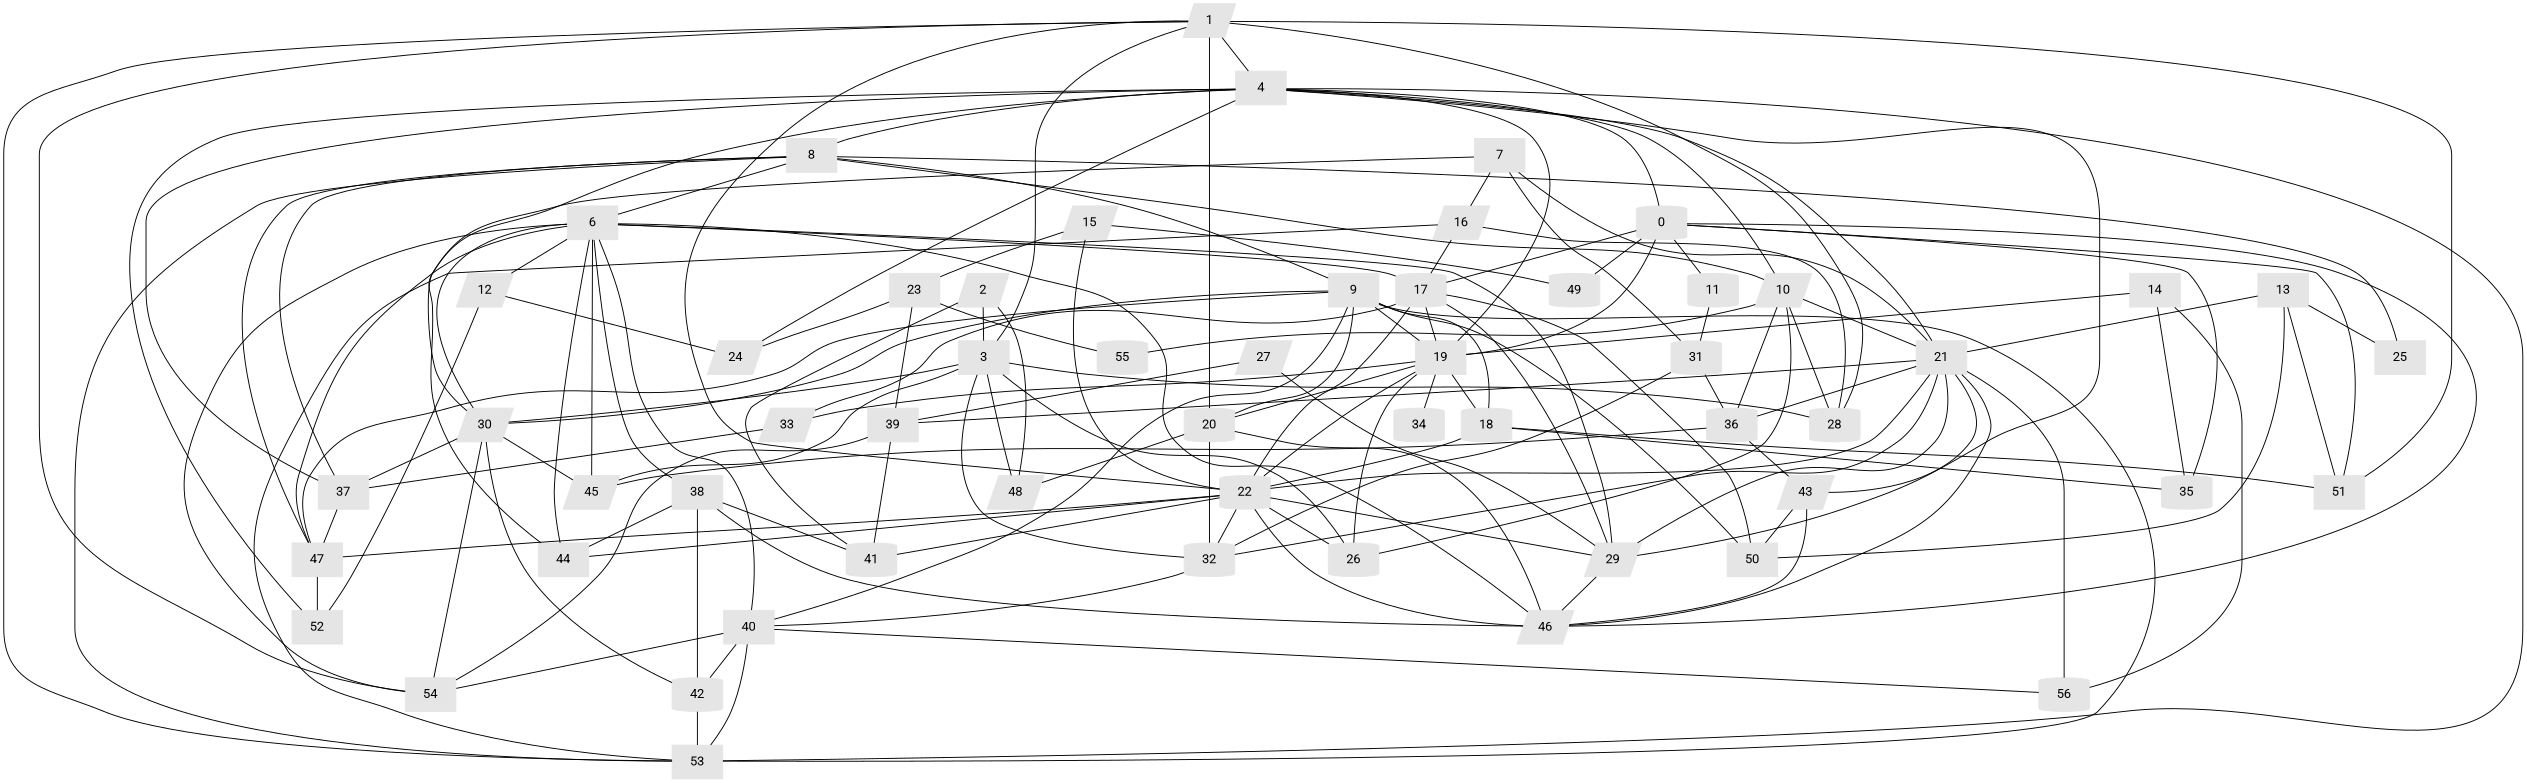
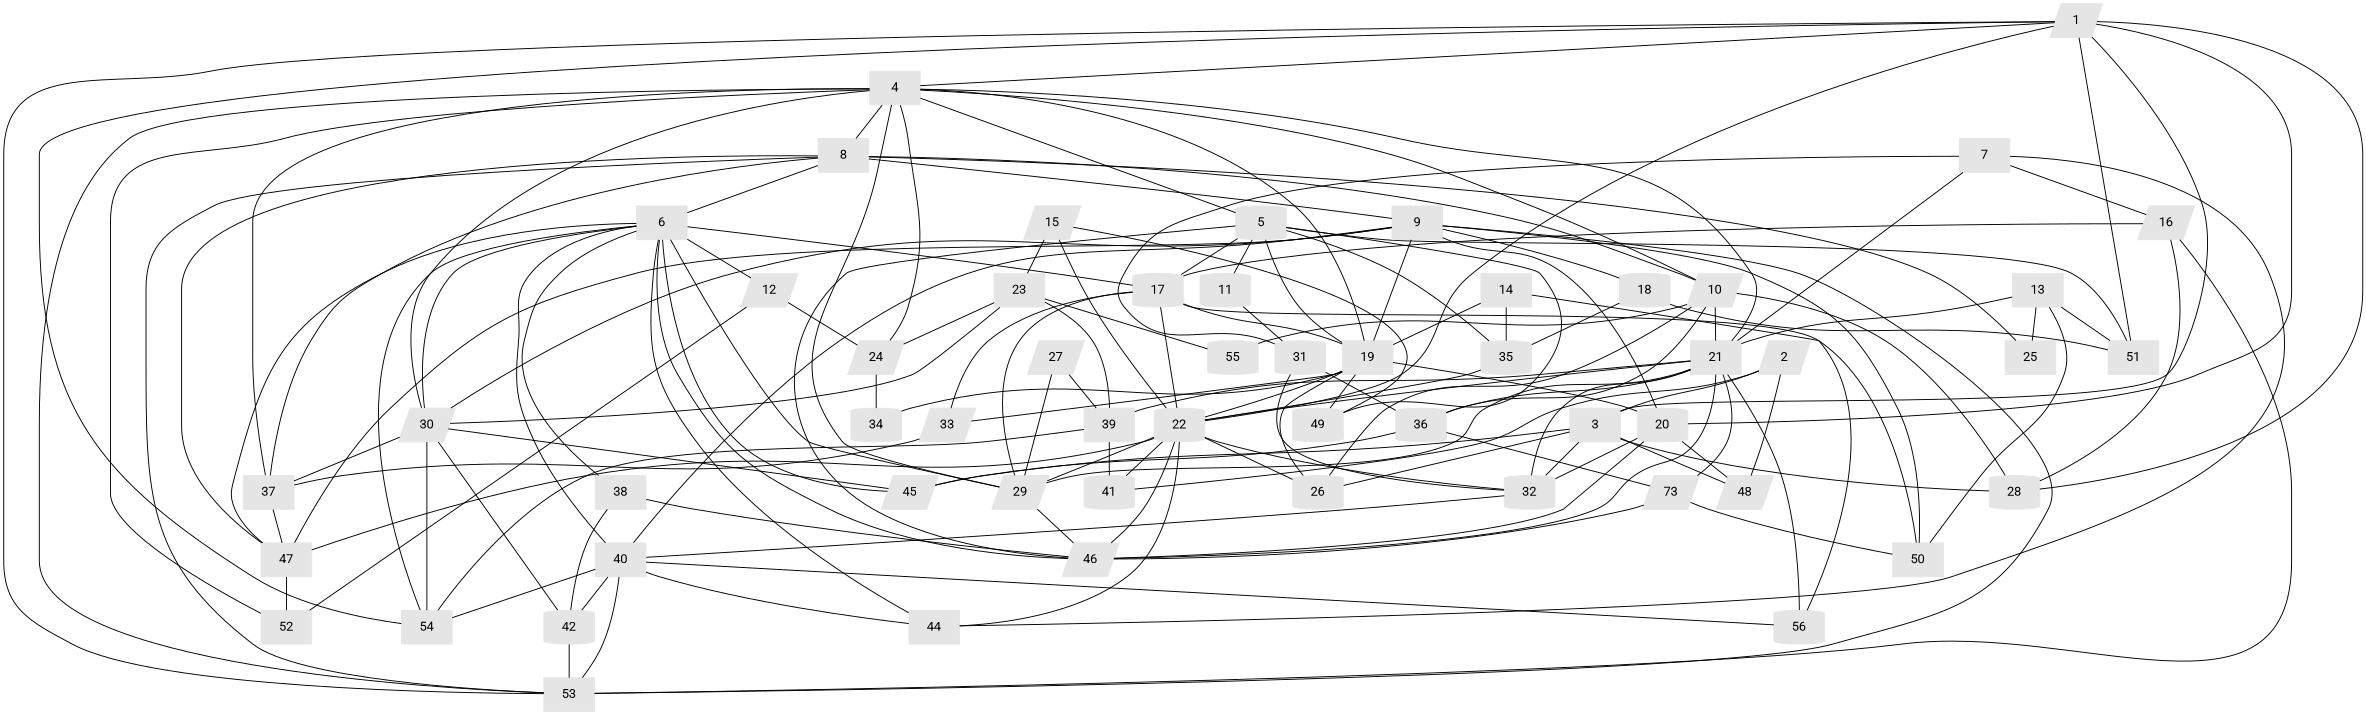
node "0": label "0" -> "5"
edge "3" -- "30": now "23" -- "30"
edge "24" -- "34": added
edge "19" -- "18": now "19" -- "49"
edge "18" -- "22": now "35" -- "22"
node "43": label "43" -> "73"
edge "38" -- "41": removed
edge "38" -- "44": now "40" -- "44"
